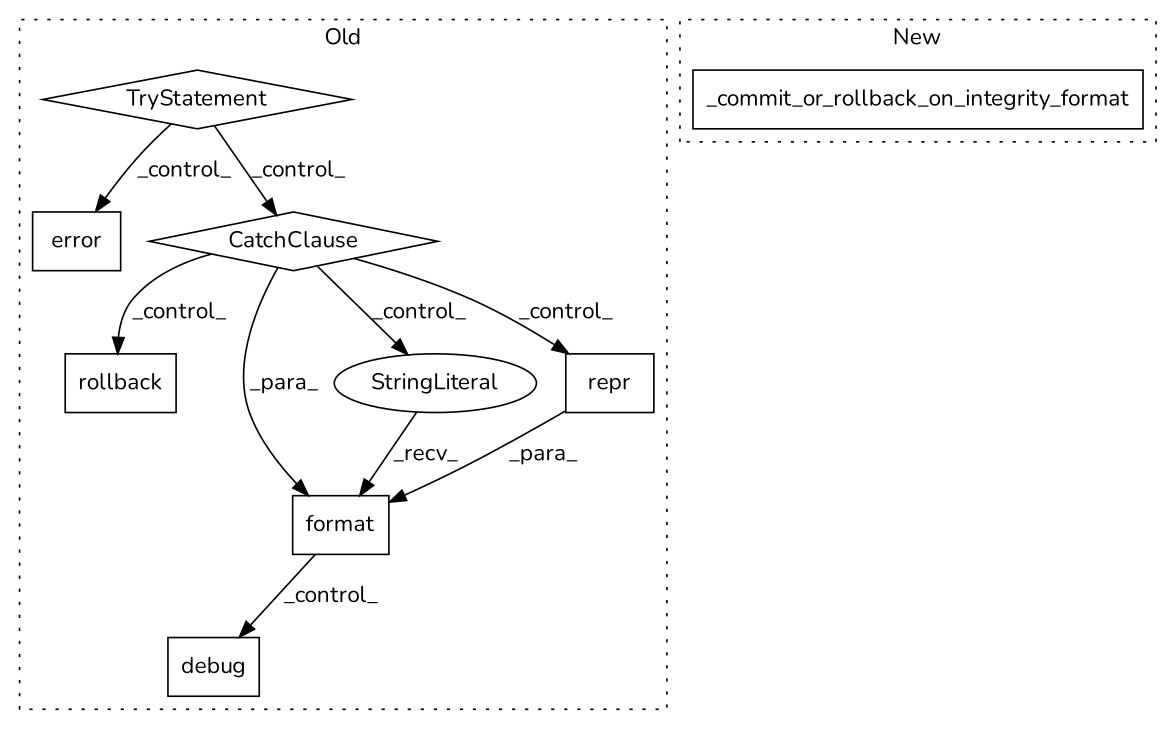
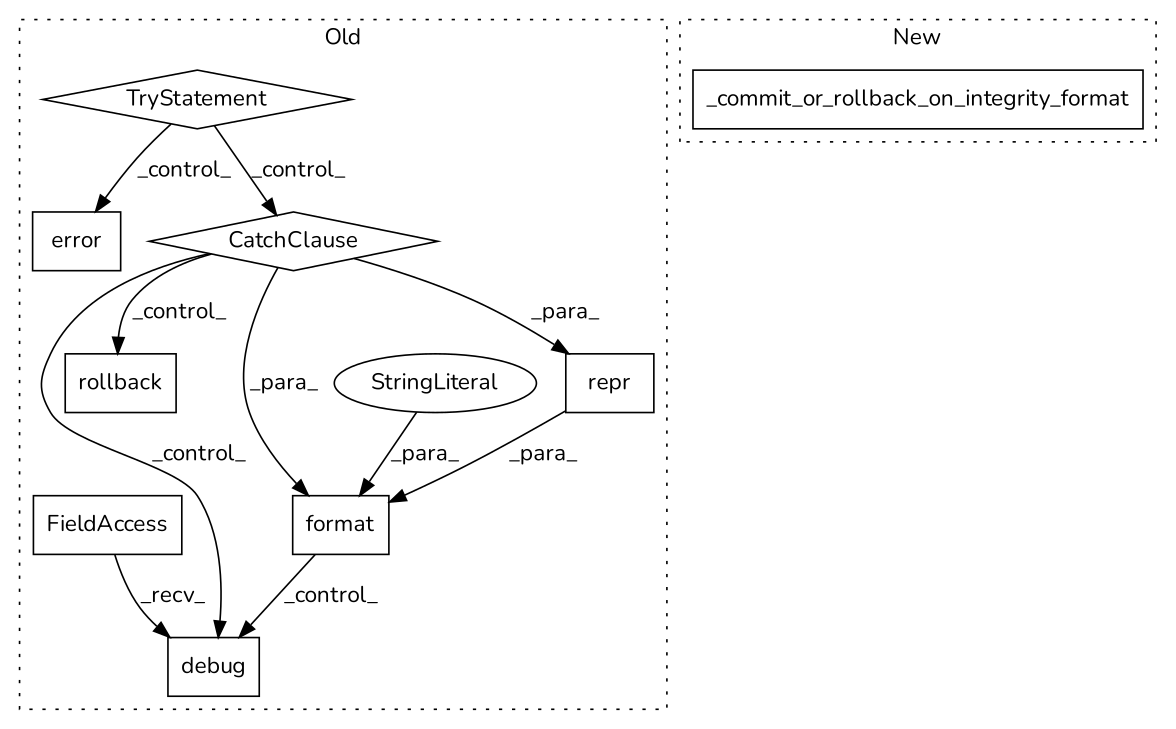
edge "CatchClause" -> "StringLiteral": now "CatchClause" -> "debug"
edge "CatchClause" -> "repr": label "_control_" -> "_para_"
edge "StringLiteral" -> "format": label "_recv_" -> "_para_"
node "FieldAccess": added
